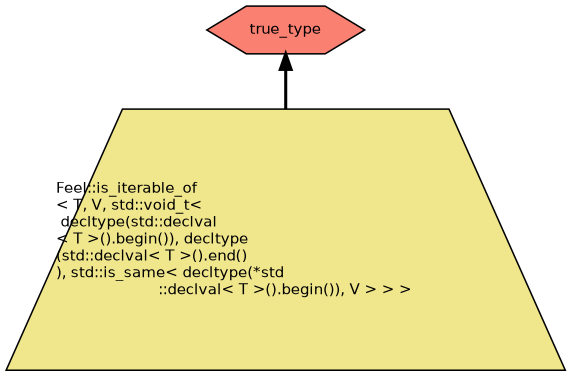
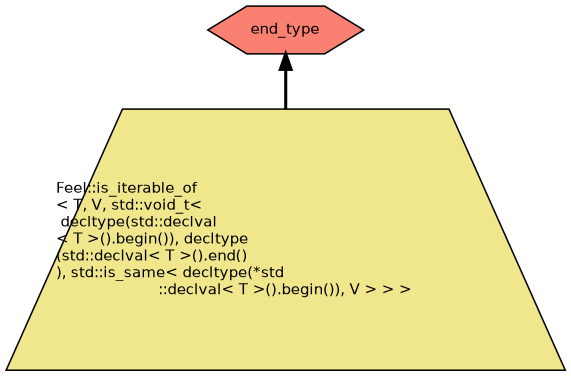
node "true_type": label "true_type" -> "end_type"
